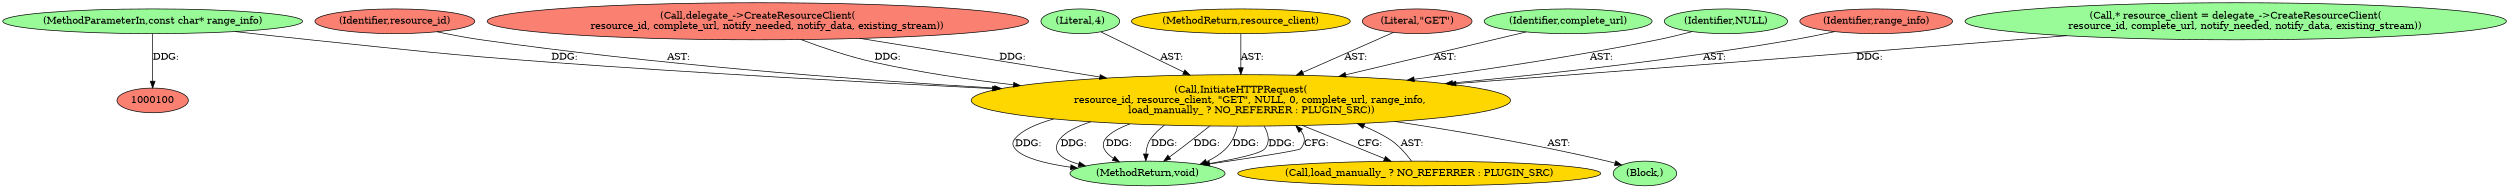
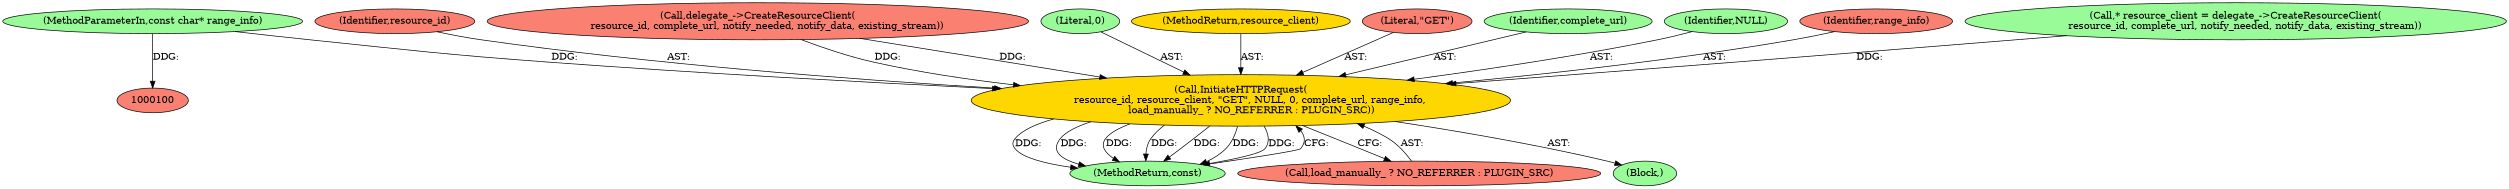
node "(Literal,4)": label "(Literal,4)" -> "(Literal,0)"
node "(MethodReturn,void)": label "(MethodReturn,void)" -> "(MethodReturn,const)"
node "(Call,load_manually_ ? NO_REFERRER : PLUGIN_SRC)": fillcolor gold -> salmon
